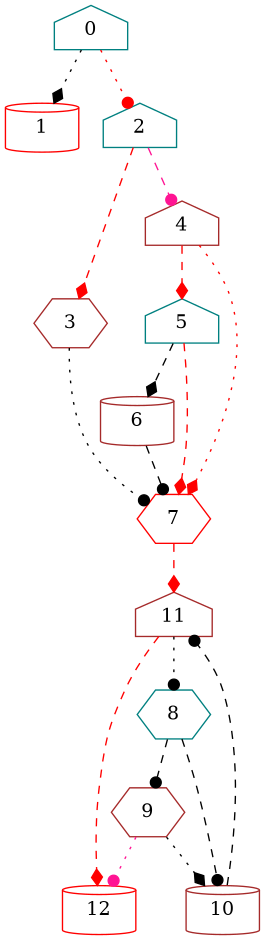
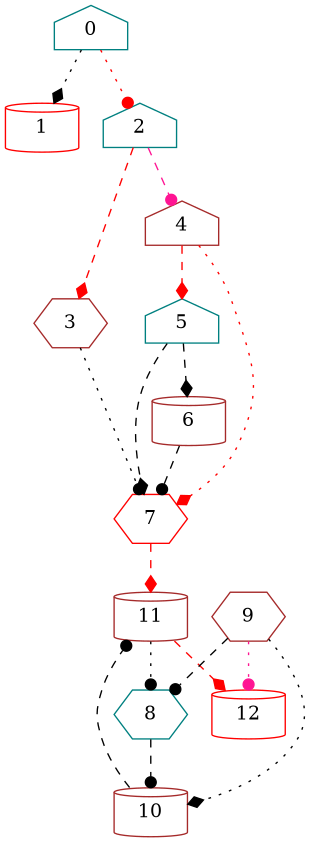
edge "5" -> "7": color red -> black
node "11": shape house -> cylinder
edge "8" -> "9": reversed
